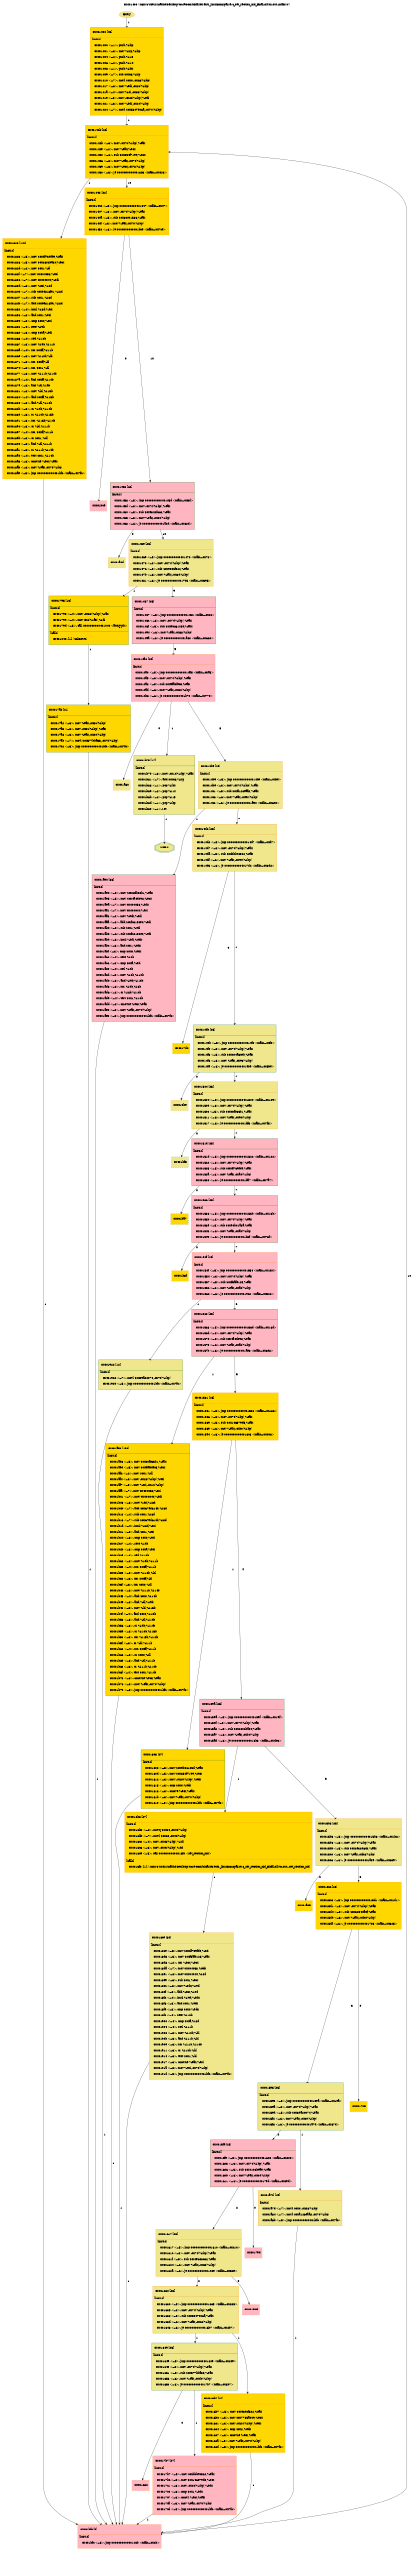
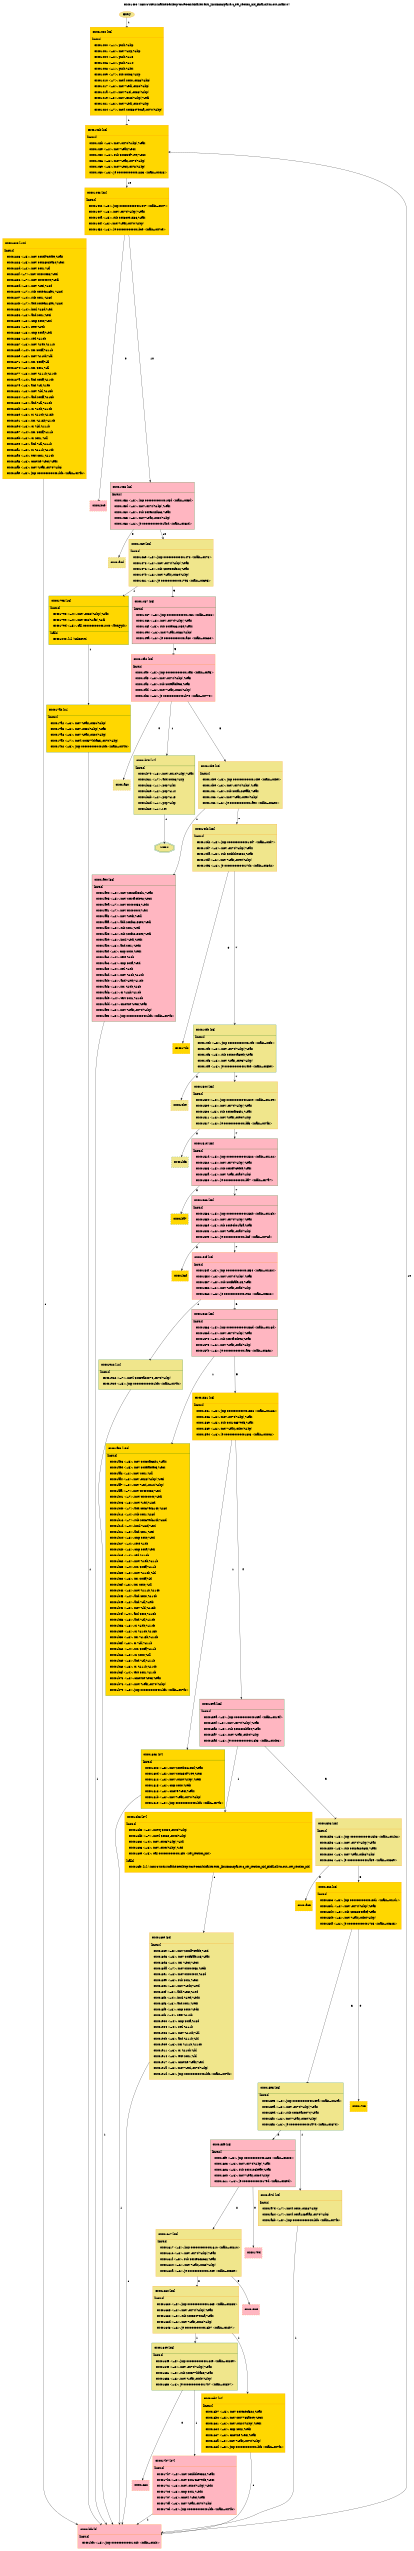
edge "0x40142b [23]" -> "0x401823 [144]": removed, label "1"
edge "0x401ae8 [150]" -> "0x401bfc [5]": removed, label "1"
